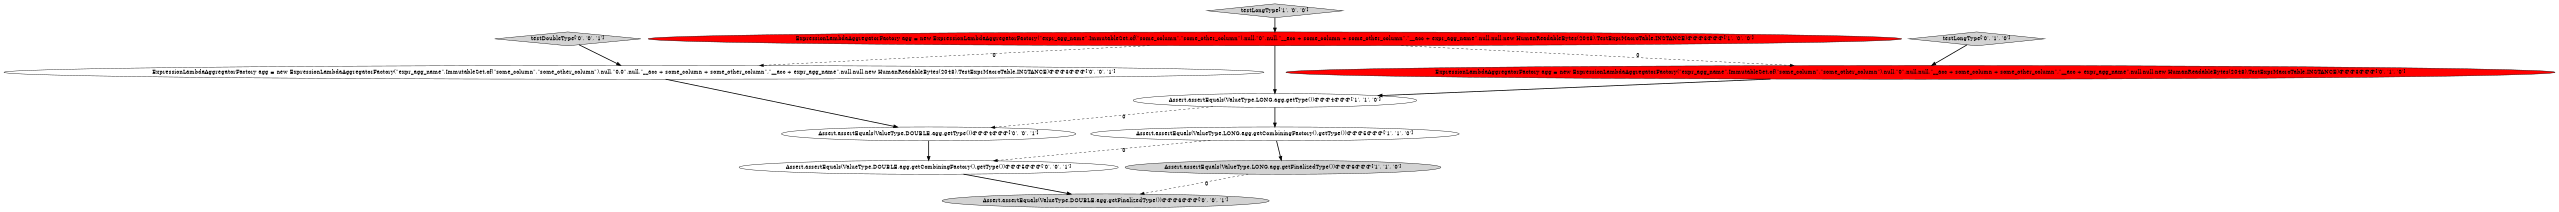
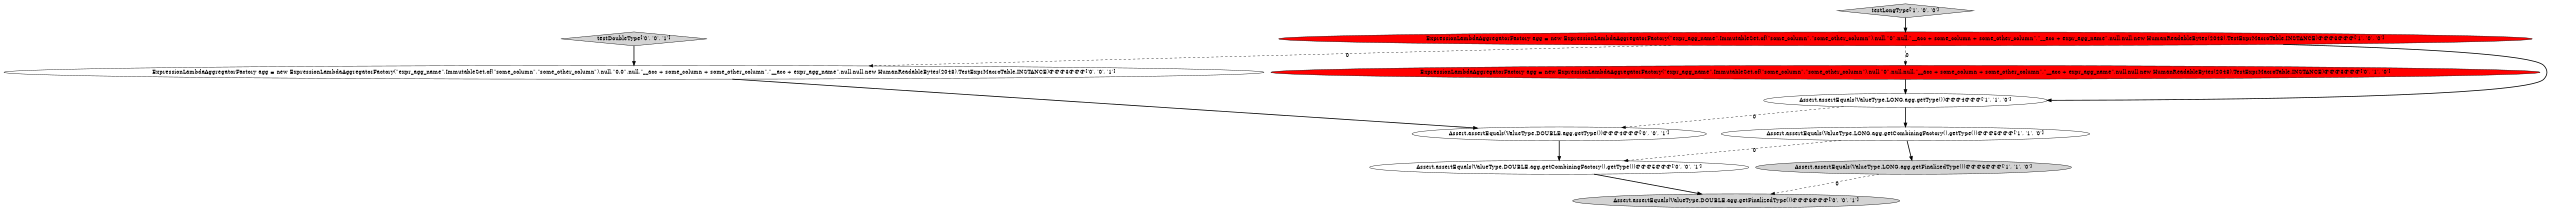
node "testLongType['0', '1', '0']": removed
